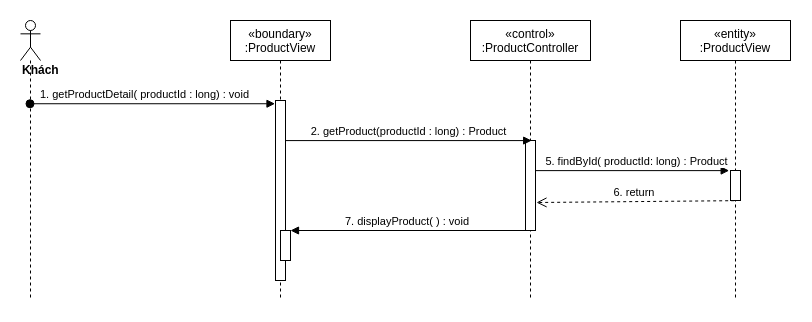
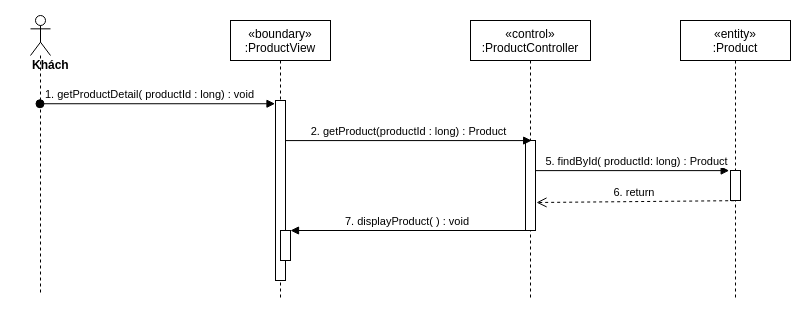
node "«entity» :ProductView": label "«entity» :ProductView" -> "«entity» :Product"
node "Khách": moved (31, 161) -> (41, 156)
